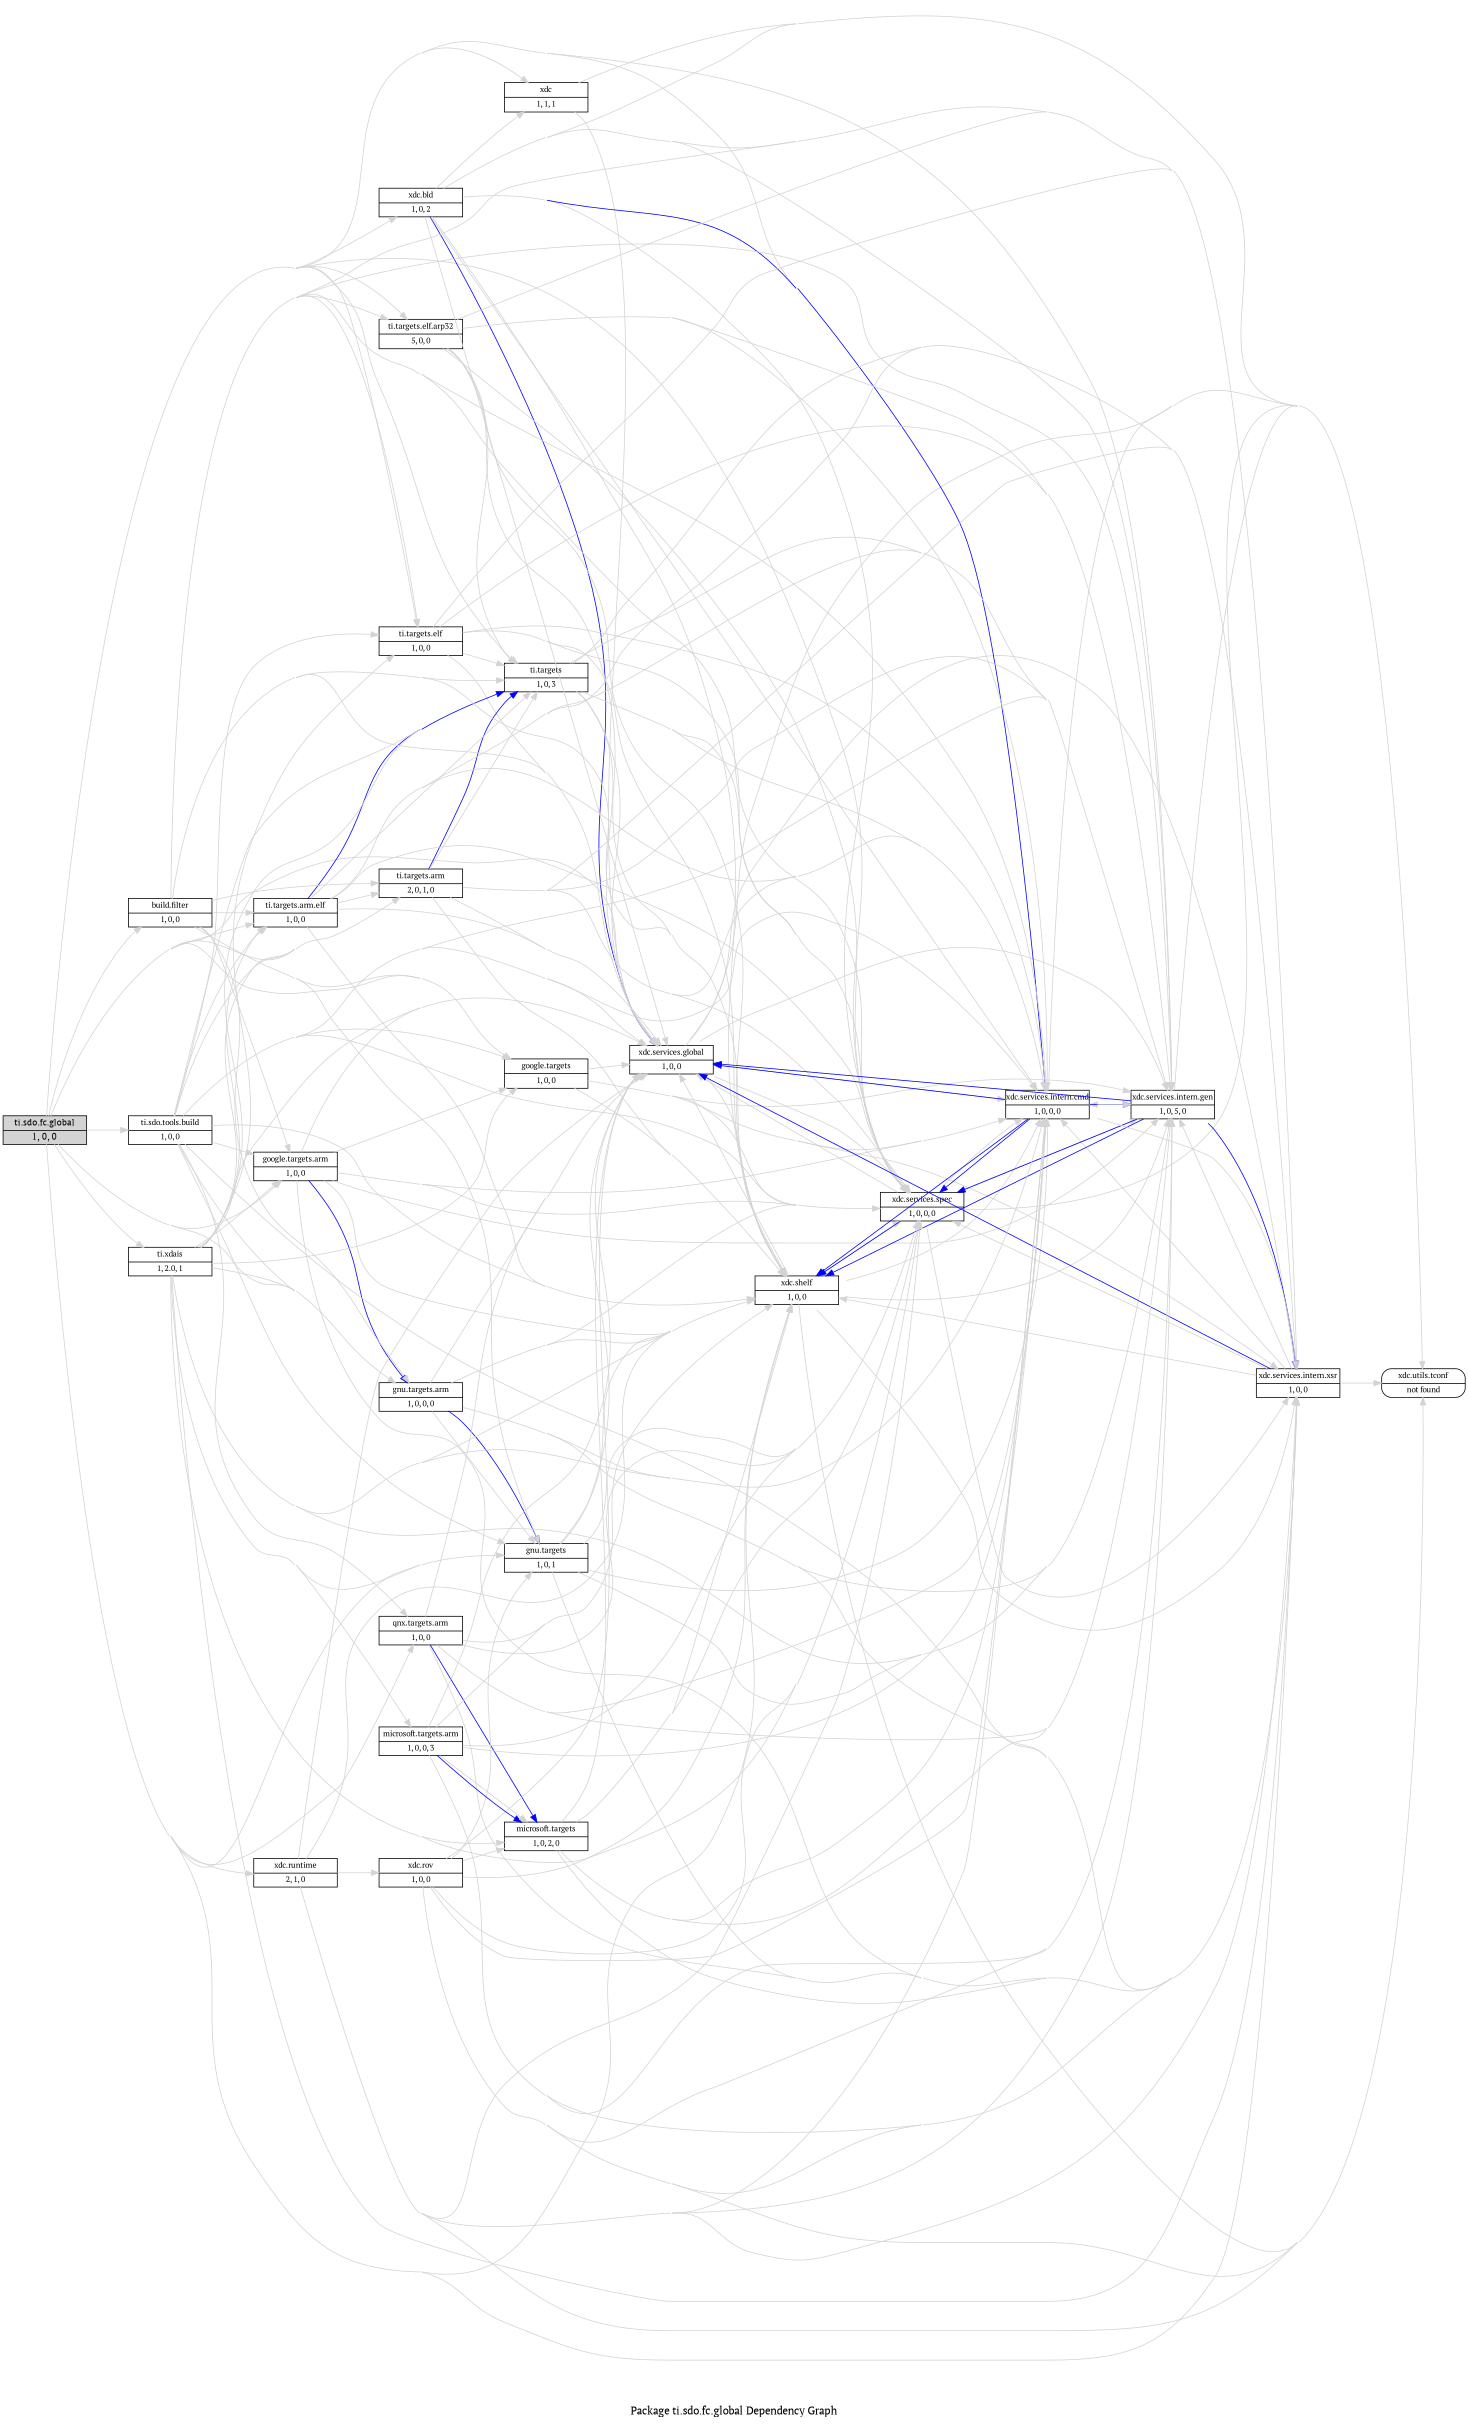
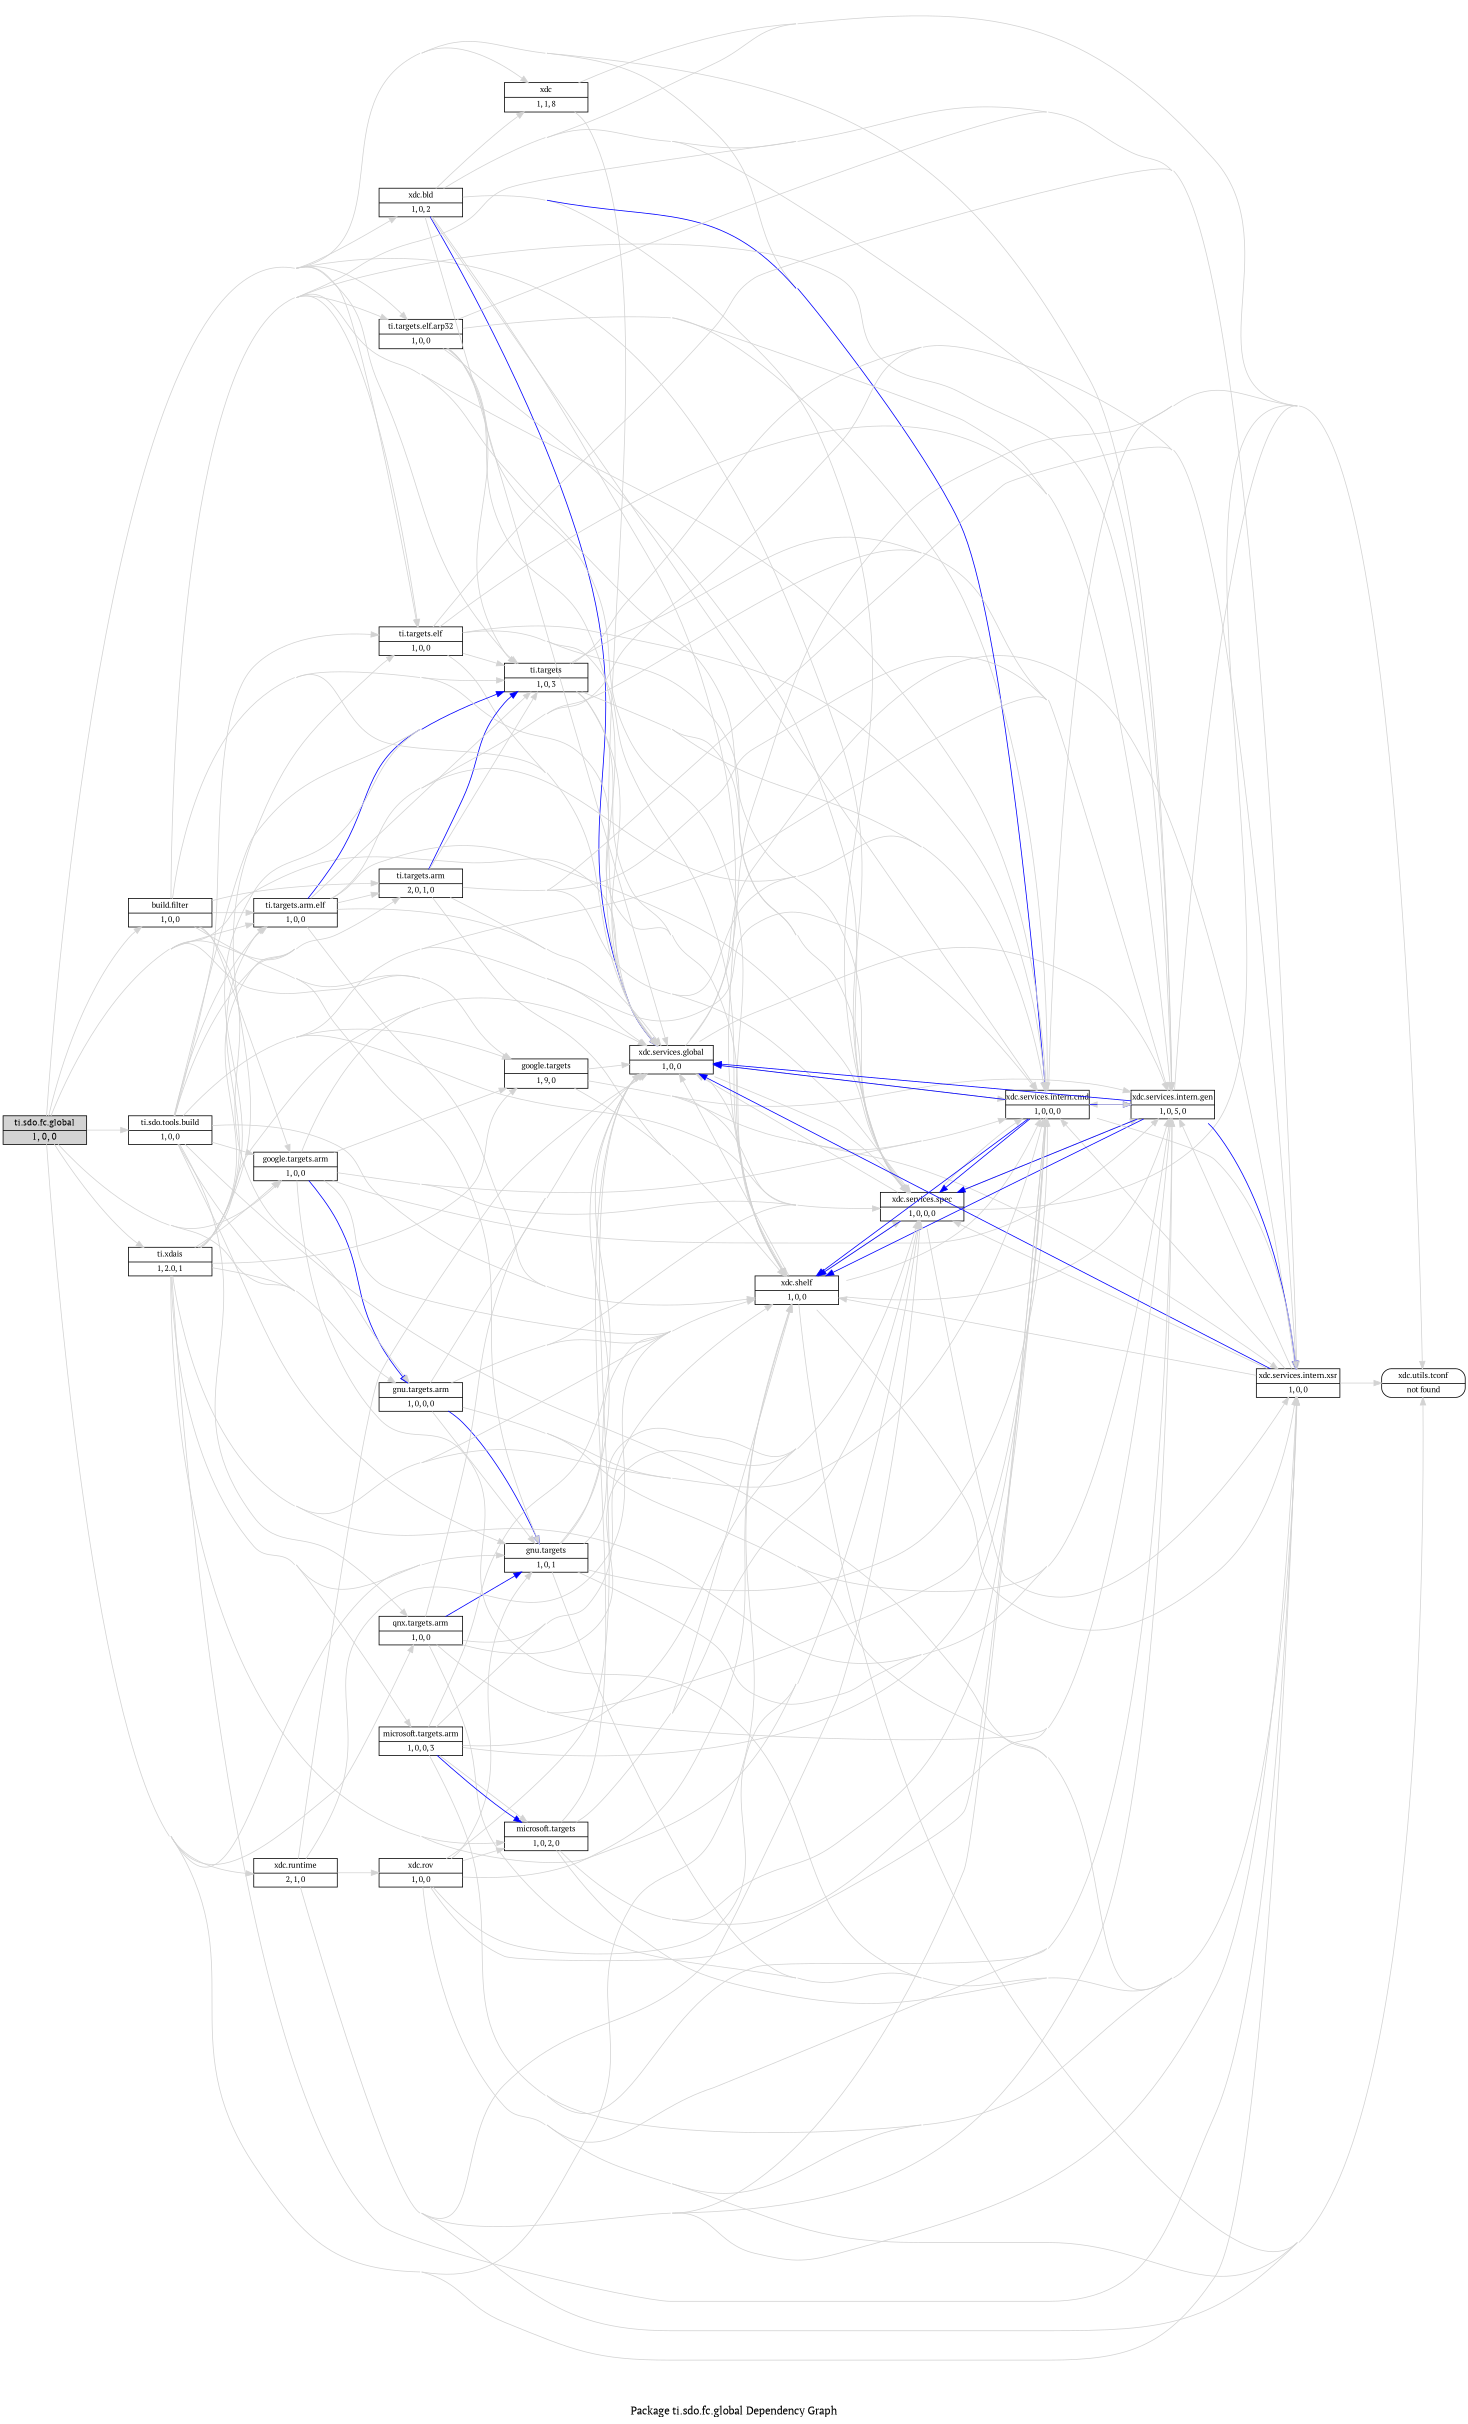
node "xdc": text "1, 1, 1" -> "1, 1, 8"
node "ti.targets.elf.arp32": text "5, 0, 0" -> "1, 0, 0"
node "google.targets": text "1, 0, 0" -> "1, 9, 0"
edge "qnx.targets.arm" -> "microsoft.targets": now "qnx.targets.arm" -> "gnu.targets"
